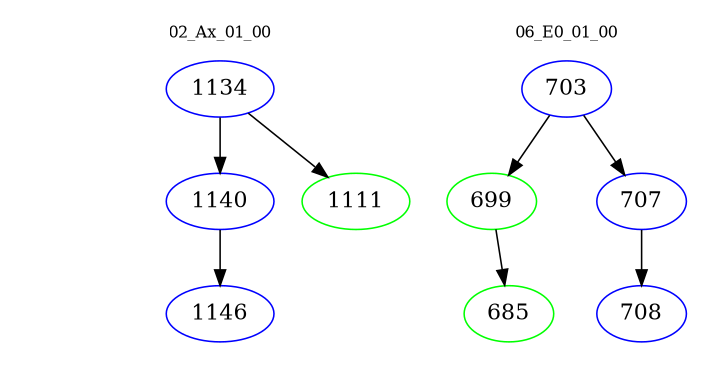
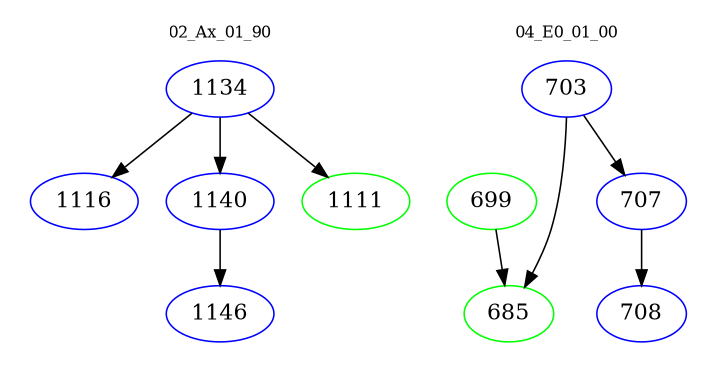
cluster "02_Ax_01_00": label "02_Ax_01_00" -> "02_Ax_01_90"
cluster "06_E0_01_00": label "06_E0_01_00" -> "04_E0_01_00"
edge "703" -> "699": now "703" -> "685"
node "1116": added
